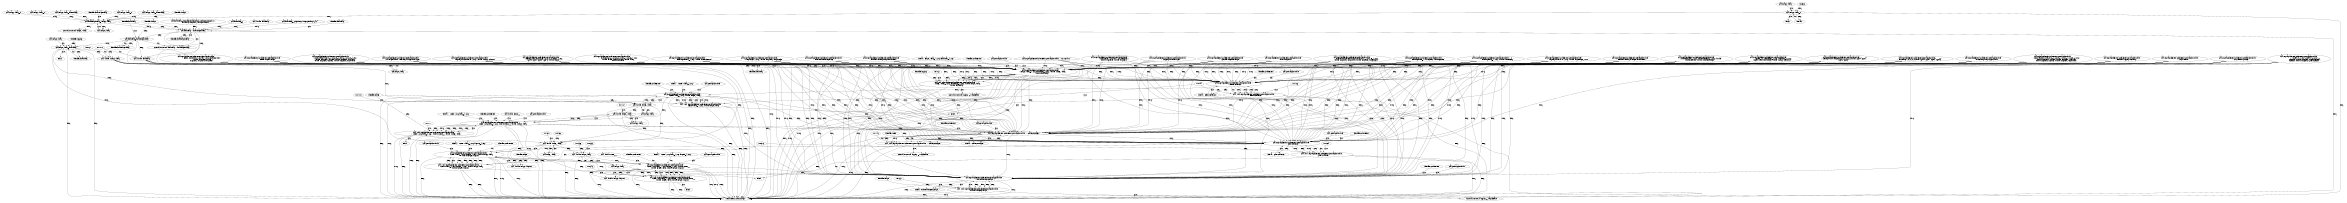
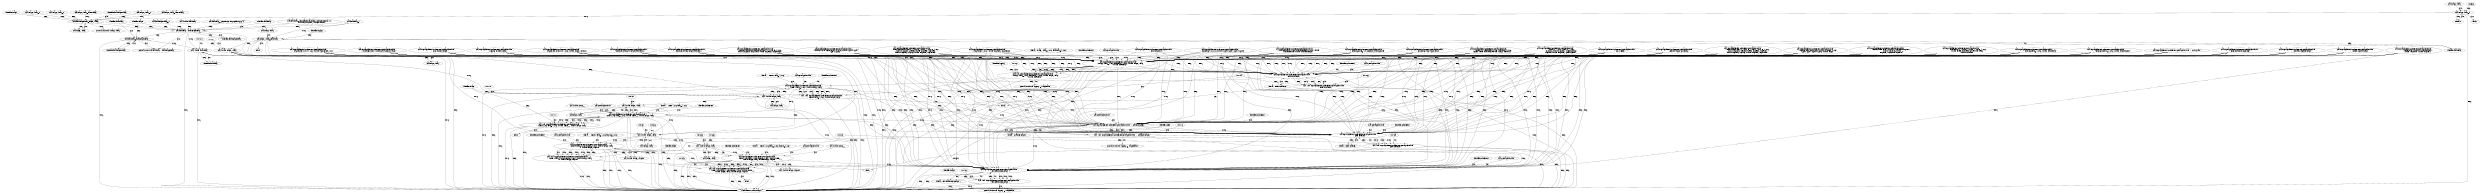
node "(Call,final_image_delay=0)": added
edge "(Call,final_delay=final_image_delay)" -> "(Call,image->delay=final_delay)": now "(Call,final_delay=1)" -> "(Call,image->delay=final_delay)"
